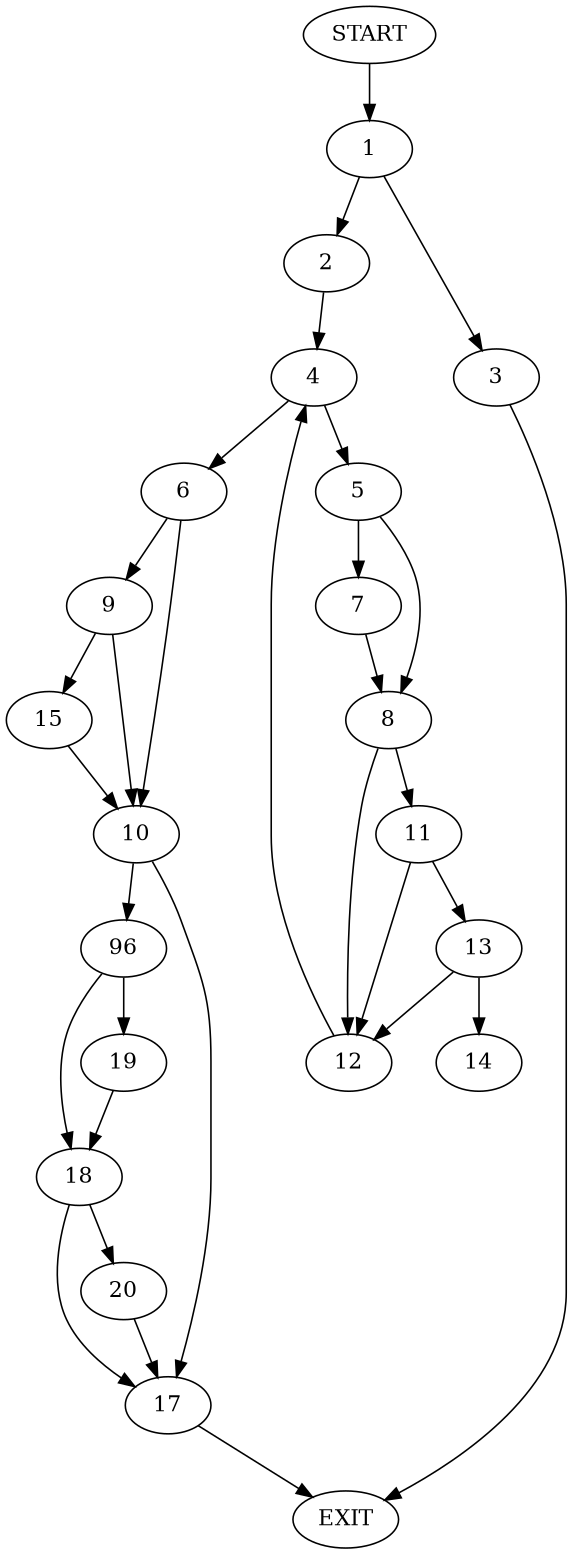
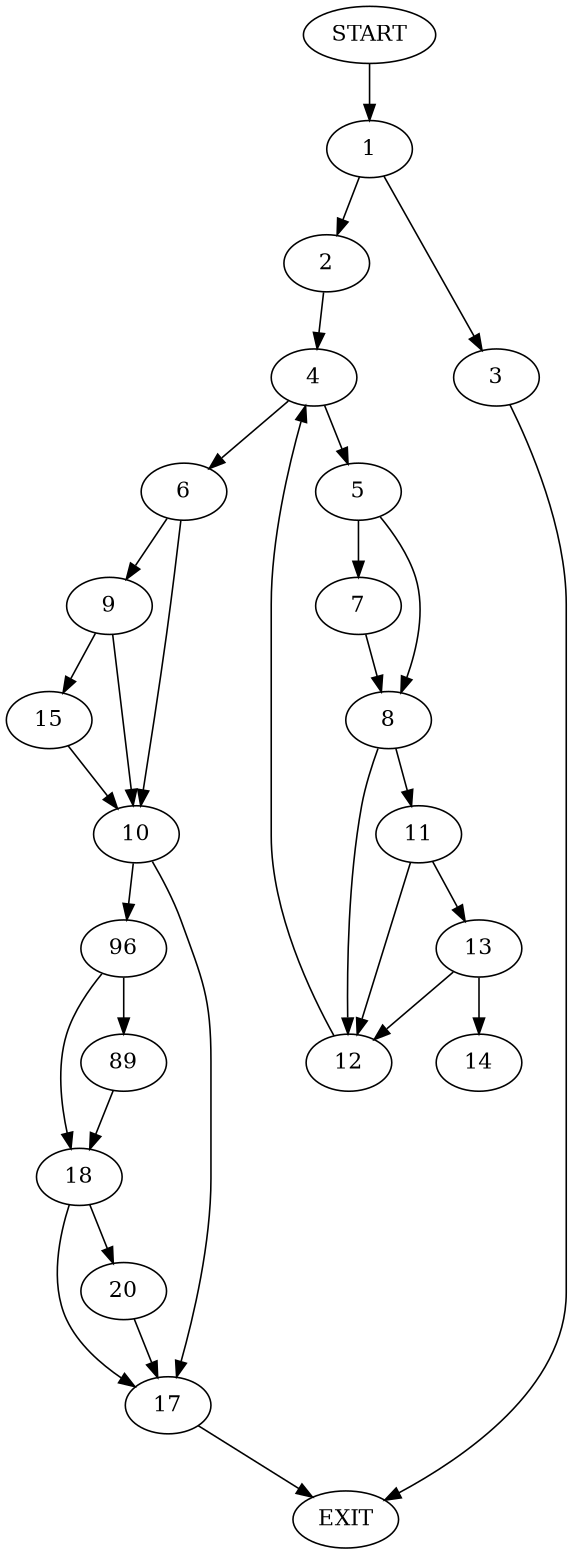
node "19": label "19" -> "89"
